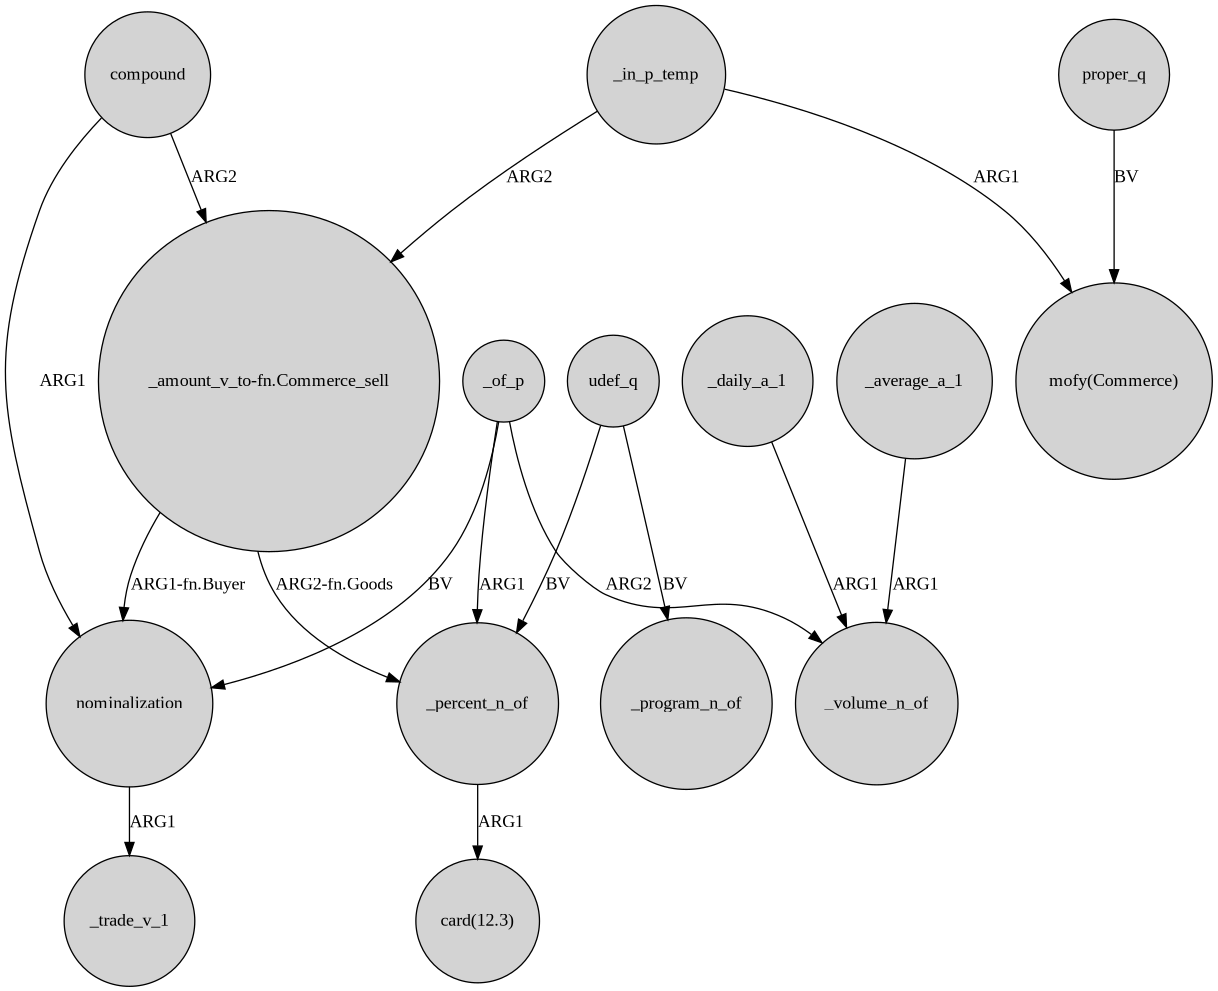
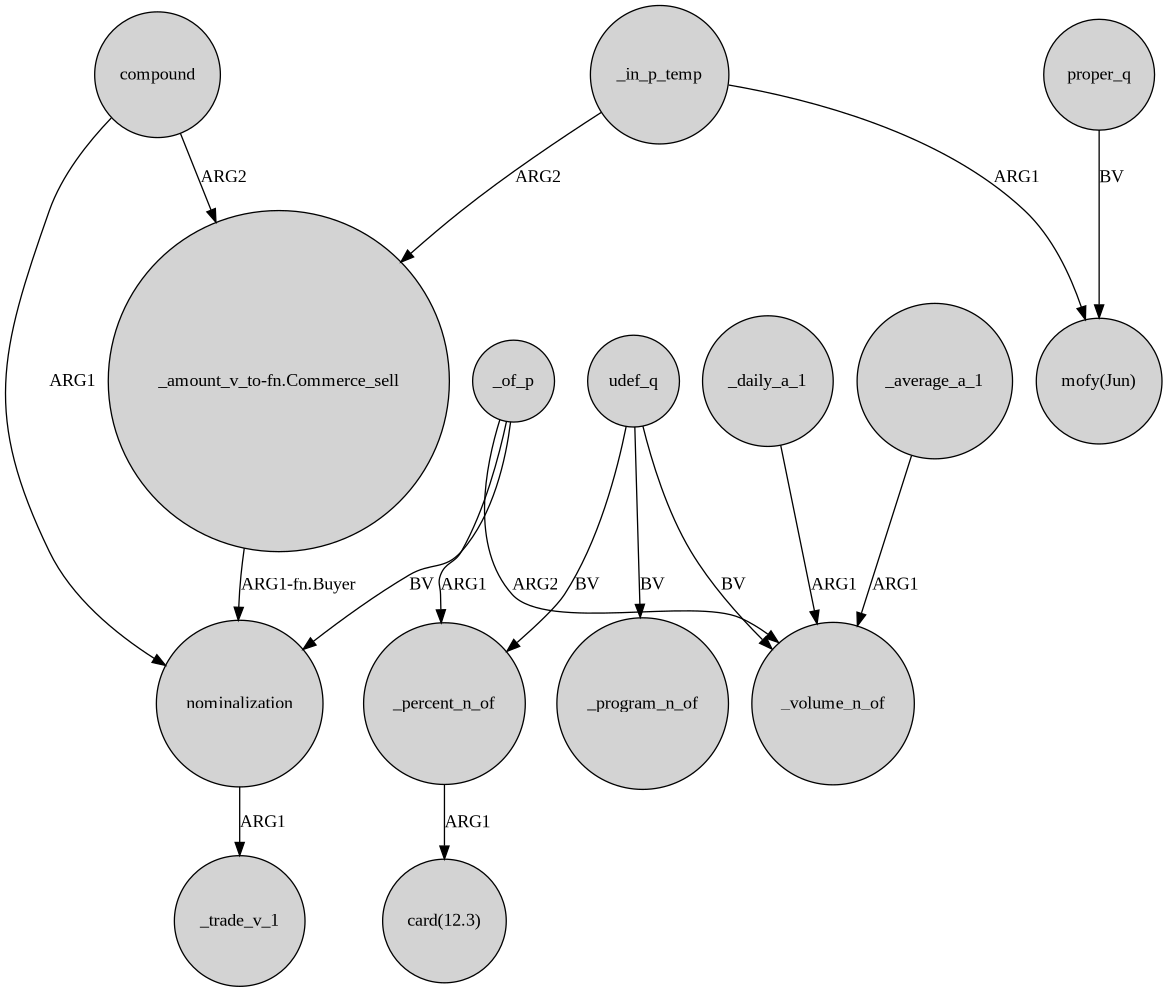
node "mofy(Commerce)": label "mofy(Commerce)" -> "mofy(Jun)"
edge "udef_q" -> "_volume_n_of": added, label "BV"
edge "_amount_v_to-fn.Commerce_sell" -> "_percent_n_of": removed, label "ARG2-fn.Goods"
